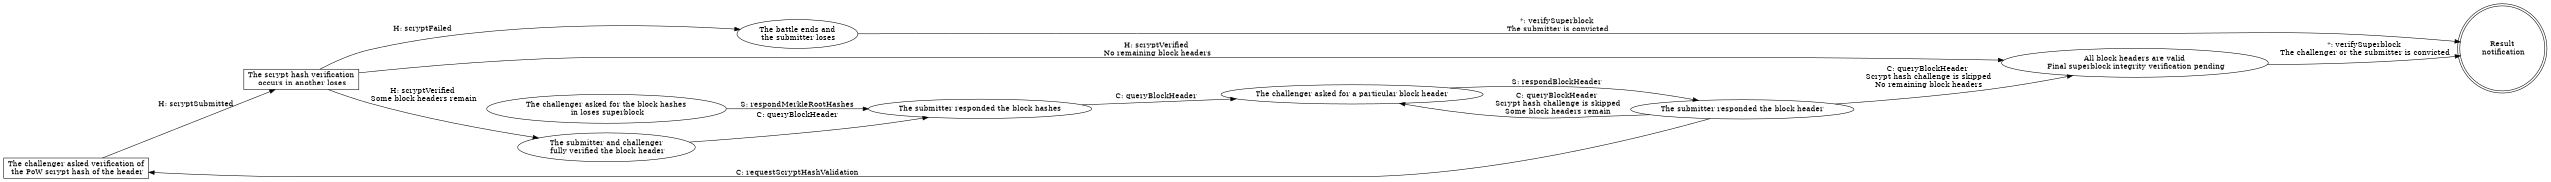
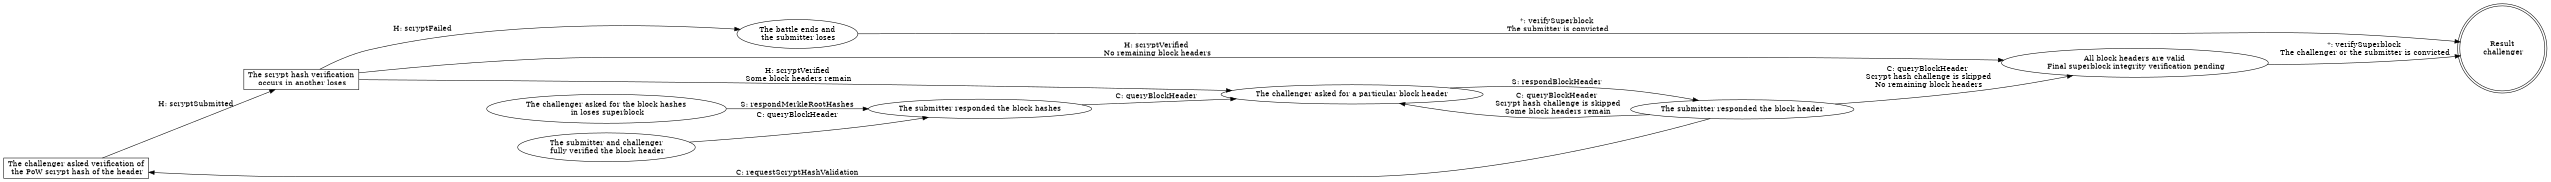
node "Result notification": label "Result notification" -> "Result challenger"
edge "The scrypt hash verification occurs in another loses" -> "The submitter and challenger fully verified the block header": now "The scrypt hash verification occurs in another loses" -> "The challenger asked for a particular block header"
